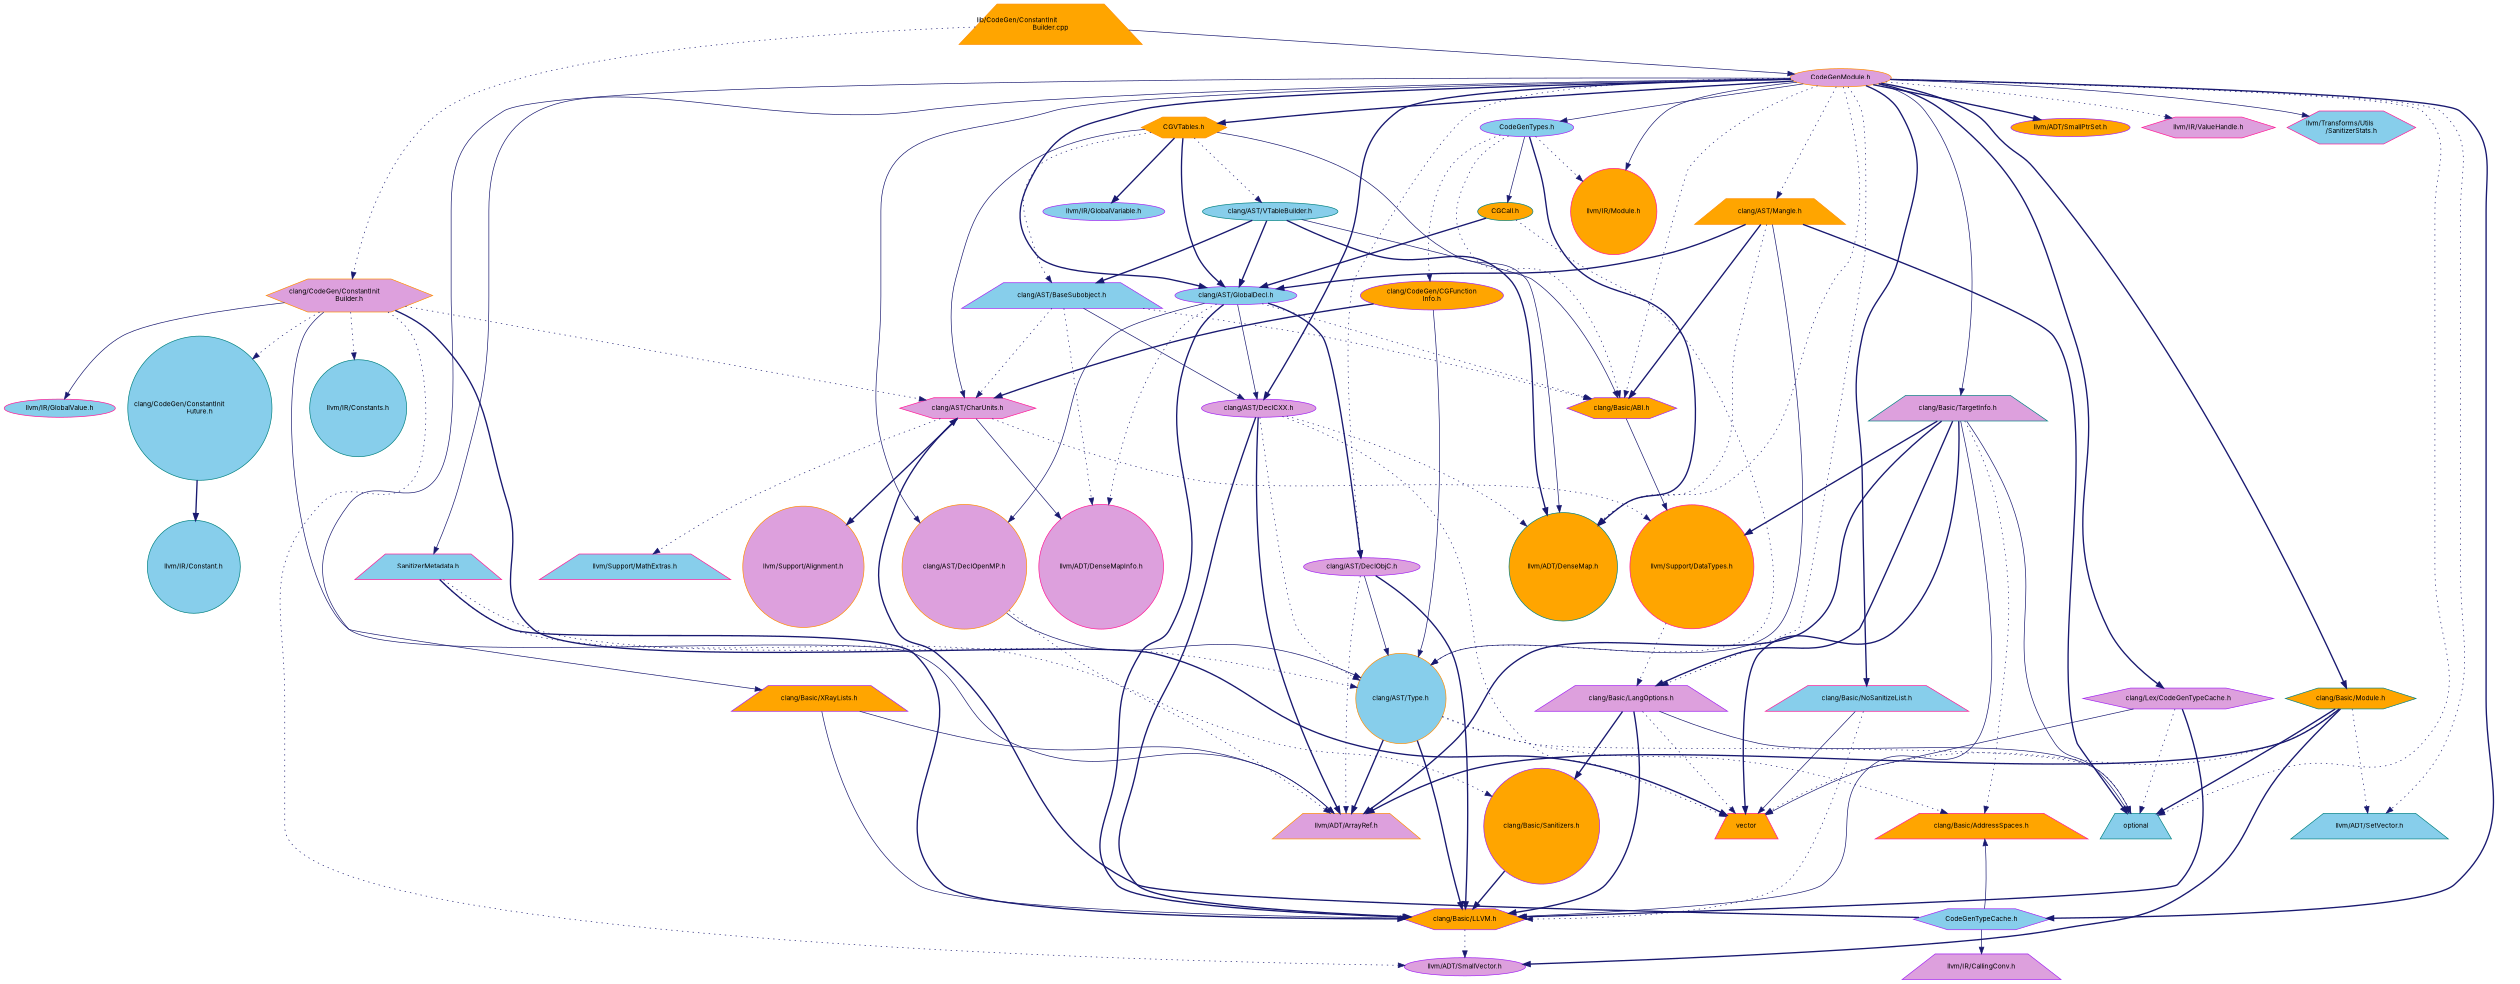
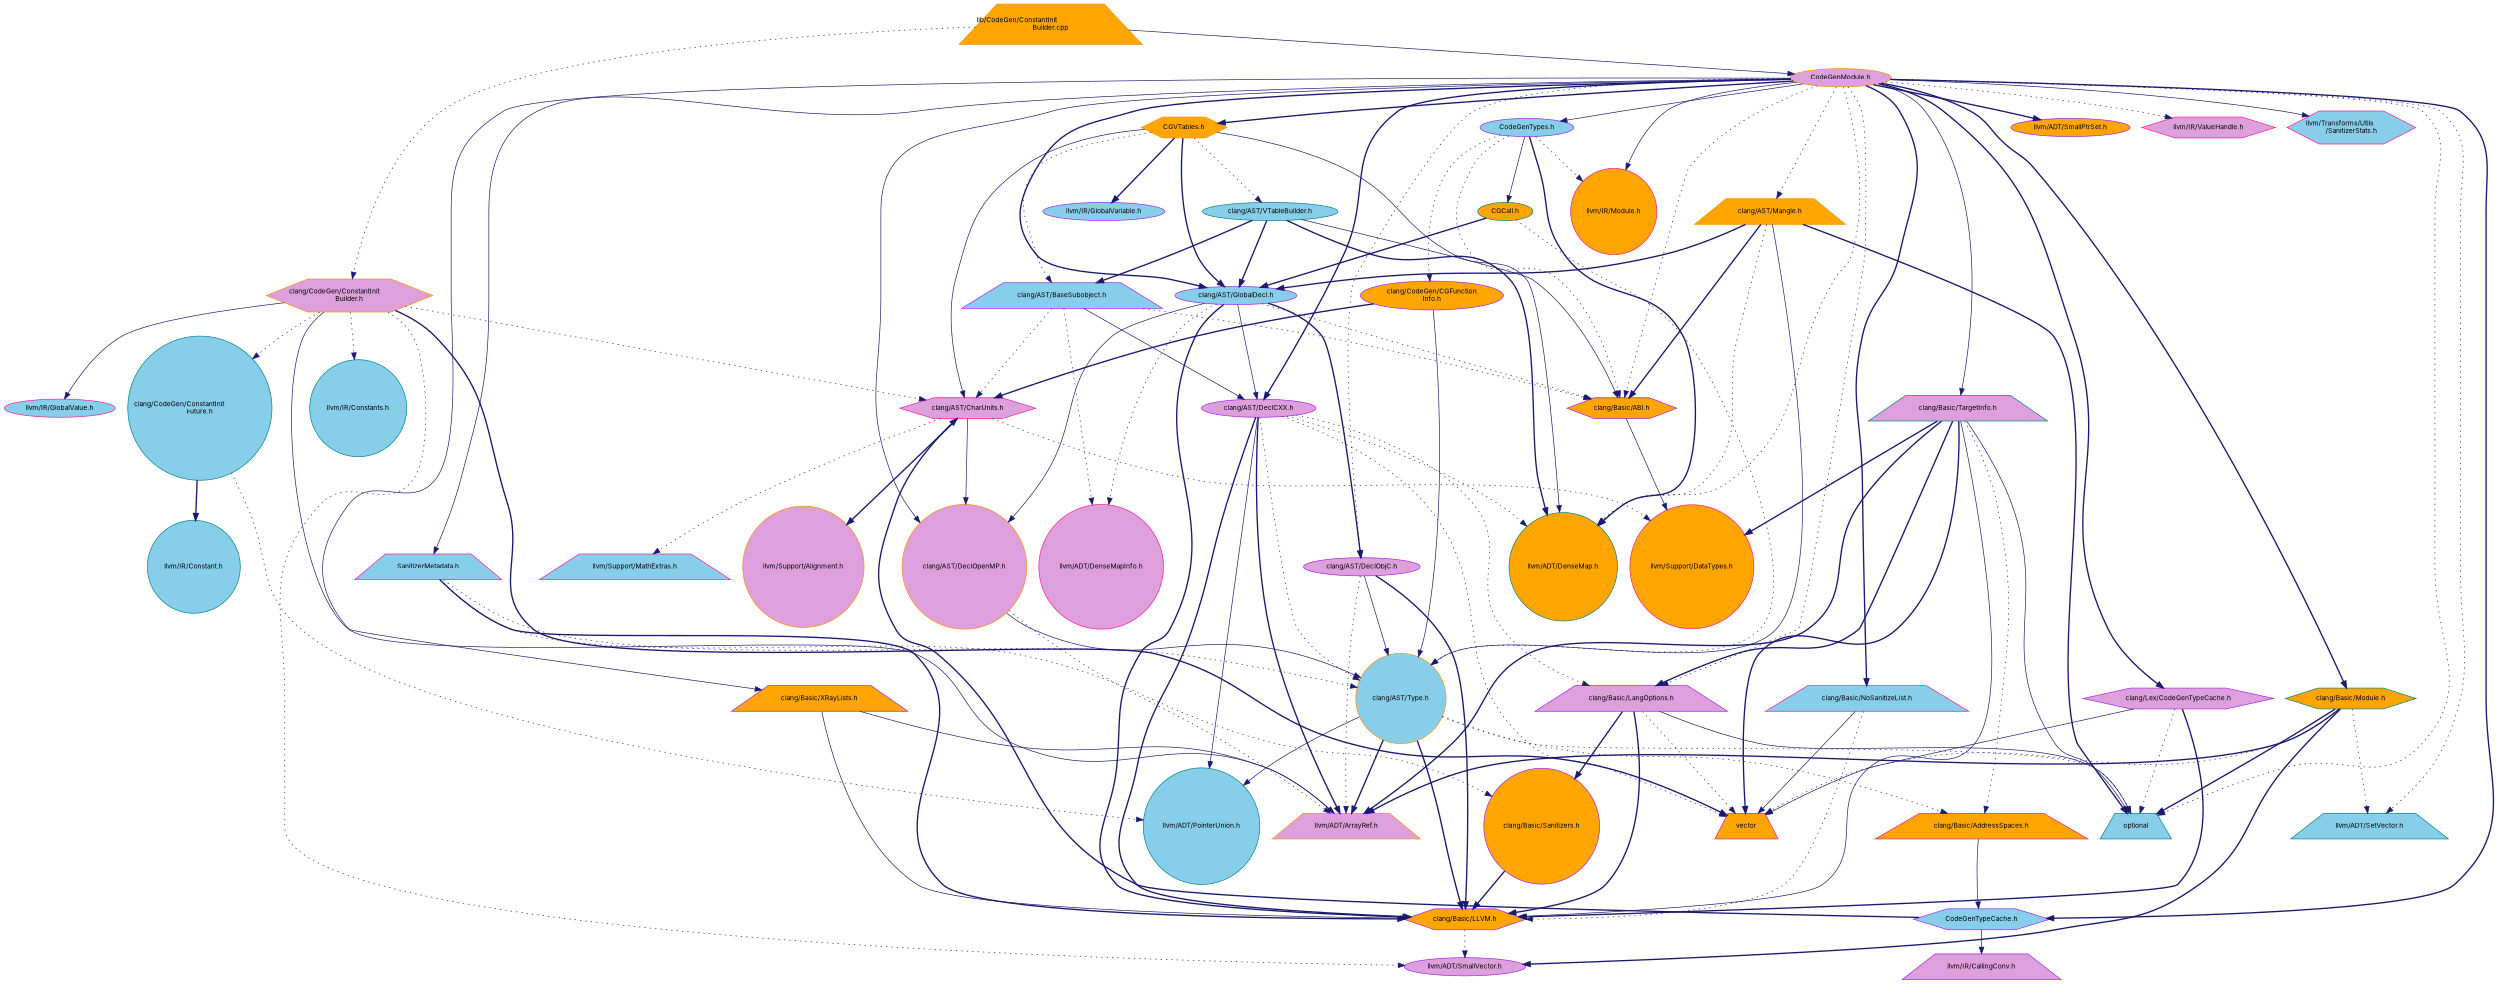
edge "clang/AST/CharUnits.h" -> "llvm/ADT/DenseMapInfo.h": now "clang/AST/CharUnits.h" -> "clang/AST/DeclOpenMP.h"
edge "llvm/Support/DataTypes.h" -> "clang/Basic/LangOptions.h": now "clang/AST/DeclCXX.h" -> "clang/Basic/LangOptions.h"
node "llvm/ADT/PointerUnion.h": added
edge "CodeGenTypeCache.h" -> "clang/Basic/AddressSpaces.h": reversed
